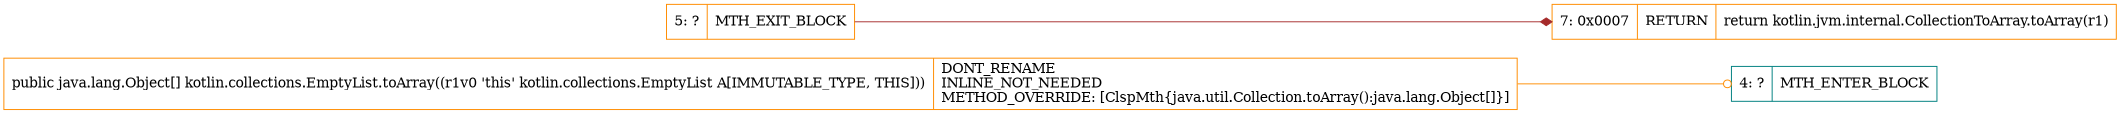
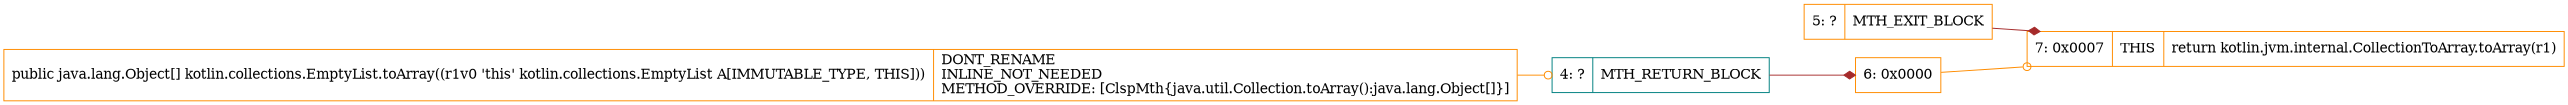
node "7: 0x0007": text "RETURN" -> "THIS"
node "6: 0x0000": added
node "4: ?": text "MTH_ENTER_BLOCK" -> "MTH_RETURN_BLOCK"
